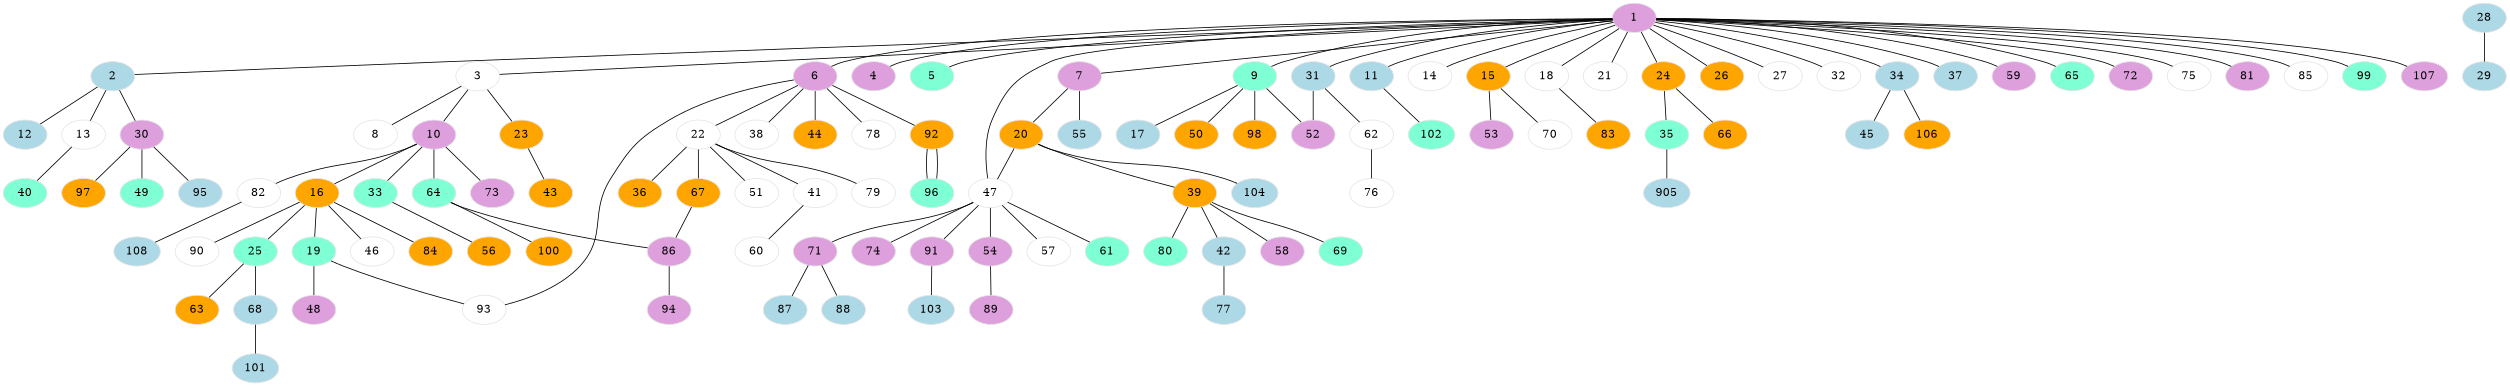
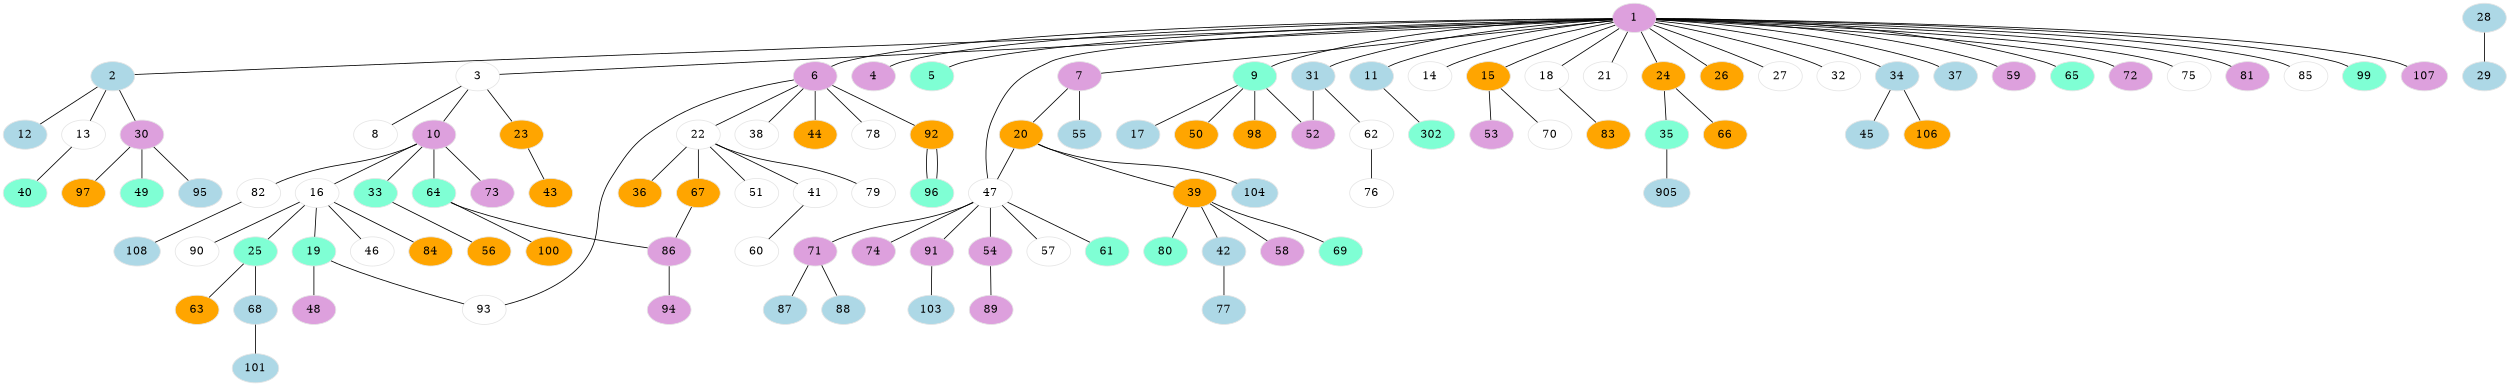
node "102": label "102" -> "302"
node "16": fillcolor orange -> white
